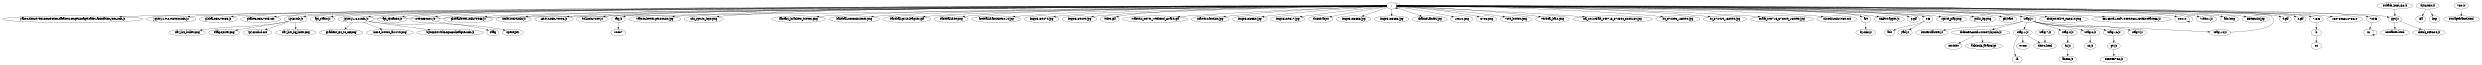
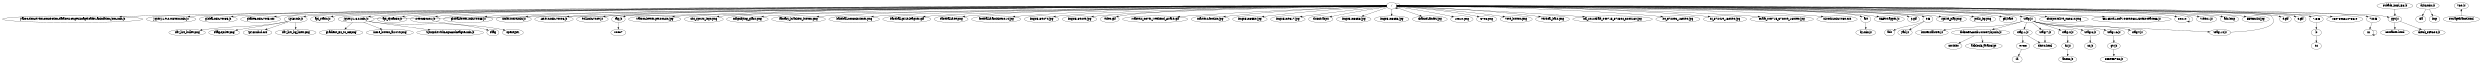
edge "v60.js" -> "storageframe.html": reversed
node "magnifying_glass.png": added
edge "utag.js" -> "utag.7.js": added
edge "utag.1.js" -> "id": now "event" -> "id"
